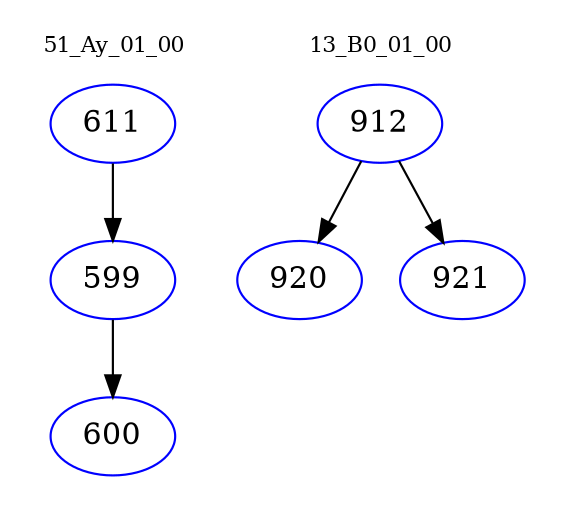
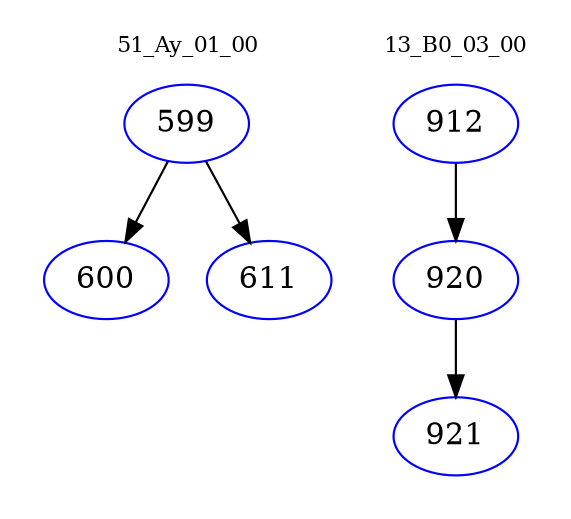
cluster "13_B0_01_00": label "13_B0_01_00" -> "13_B0_03_00"
edge "611" -> "599": reversed
edge "912" -> "921": now "920" -> "921"
